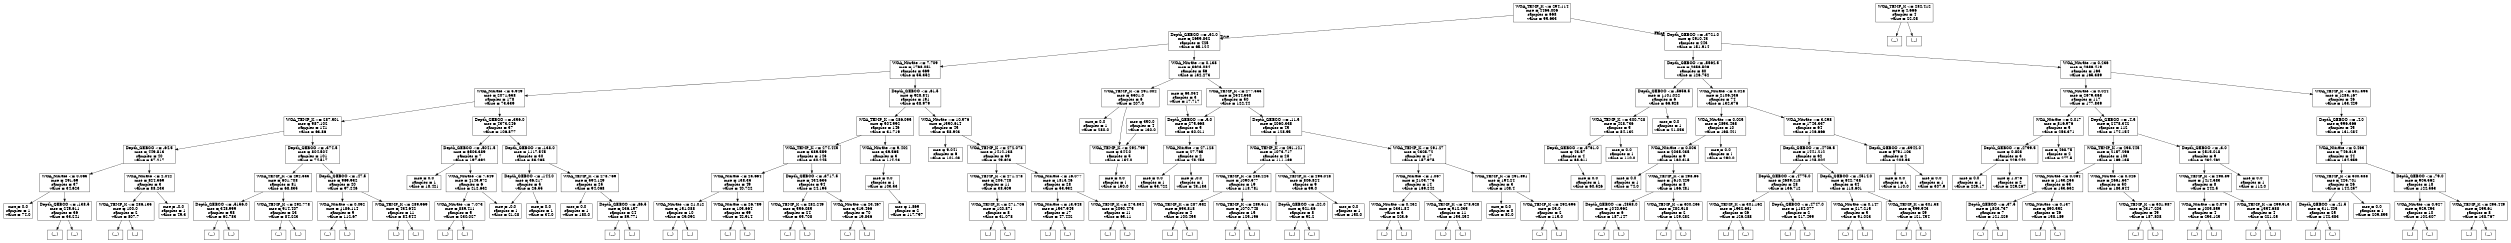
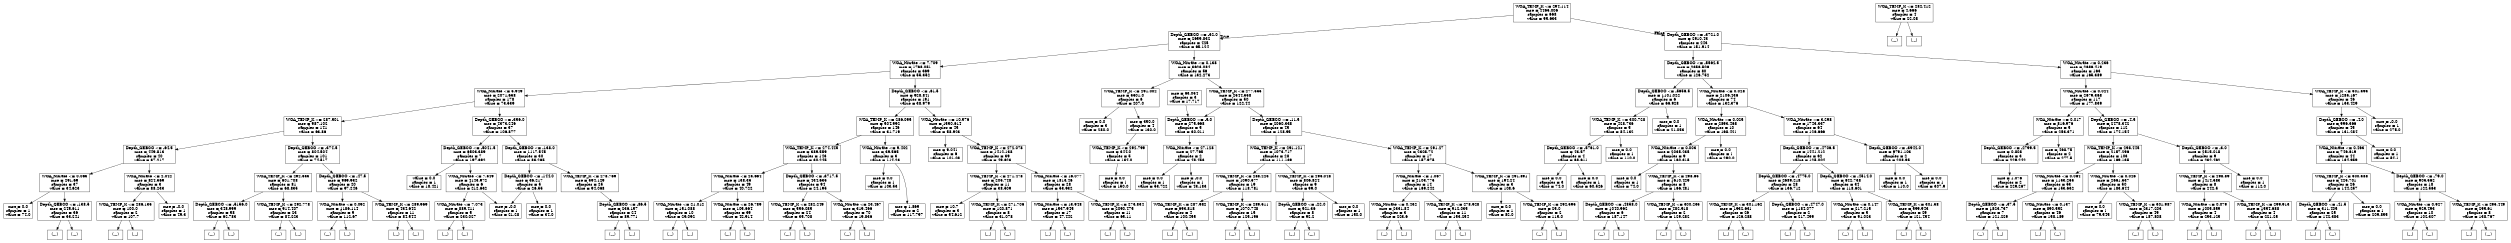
edge "WOA_TEMP_K <= 291.002 mse = 5501.0 samples = 6 value = 207.0" -> "WOA_TEMP_K <= 292.799 mse = 344.0 samples = 5 value = 134.0": now "WOA_TEMP_K <= 291.002 mse = 5501.0 samples = 6 value = 207.0" -> "mse = 350.0 samples = 4 value = 130.0"
node "mse = 0.0 samples = 1 value = 280.0": label "mse = 0.0 samples = 1 value = 280.0" -> "mse = 0.0 samples = 3 value = 280.0"
node "mse = -0.0 samples = 1 value = 275.0": added
node "mse = 0.0 samples = 1 value = 54.1": added
node "mse = 0.0 samples = 1 value = 18.421": label "mse = 0.0 samples = 1 value = 18.421" -> "value = 0.0 samples = 1 value = 18.421"
node "WOA_TEMP_K <= 291.891 mse = 194.24 samples = 3 value = 108.4": label "WOA_TEMP_K <= 291.891 mse = 194.24 samples = 3 value = 108.4" -> "WOA_TEMP_K <= 291.891 mse = 194.24 samples = 3 value = 108.6"
node "mse = 0.0 samples = 3 value = 74.0": added
node "mse = 0.0 samples = 1 value = 229.17": removed
edge "WOA_TEMP_K <= 293.048 mse = 806.824 samples = 9 value = 99.0" -> "Depth_GEBCO <= -22.0 mse = 521.36 samples = 8 value = 92.2": added
edge "mse = 0.0 samples = 1 value = 103.53" -> "mse = 1.869 samples = 2 value = 117.797": now "WOA_Nitrate <= 9.402 mse = 39.565 samples = 3 value = 114.23" -> "mse = 1.869 samples = 2 value = 117.797"
node "WOA_TEMP_K <= 286.135 mse = 100.0 samples = 2 value = 807.7": label "WOA_TEMP_K <= 286.135 mse = 100.0 samples = 2 value = 807.7" -> "WOA_TEMP_K <= 286.135 mse = 100.0 samples = 2 value = 107.7"
node "mse = 0.0 samples = 1 value = 180.0": removed
node "mse = 10.7 samples = 3 value = 54.612": added
node "WOA_Nitrate <= 0.432 mse = 2331.84 value = 3 value = 223.6": label "WOA_Nitrate <= 0.432 mse = 2331.84 value = 3 value = 223.6" -> "WOA_Nitrate <= 0.432 mse = 2331.84 samples = 3 value = 223.6"
node "mse = 0.0 samples = 0 value = 82.0": label "mse = 0.0 samples = 0 value = 82.0" -> "mse = 0.0 samples = 1 value = 82.0"
node "mse = 0.0 samples = 1 value = 79.545": added
